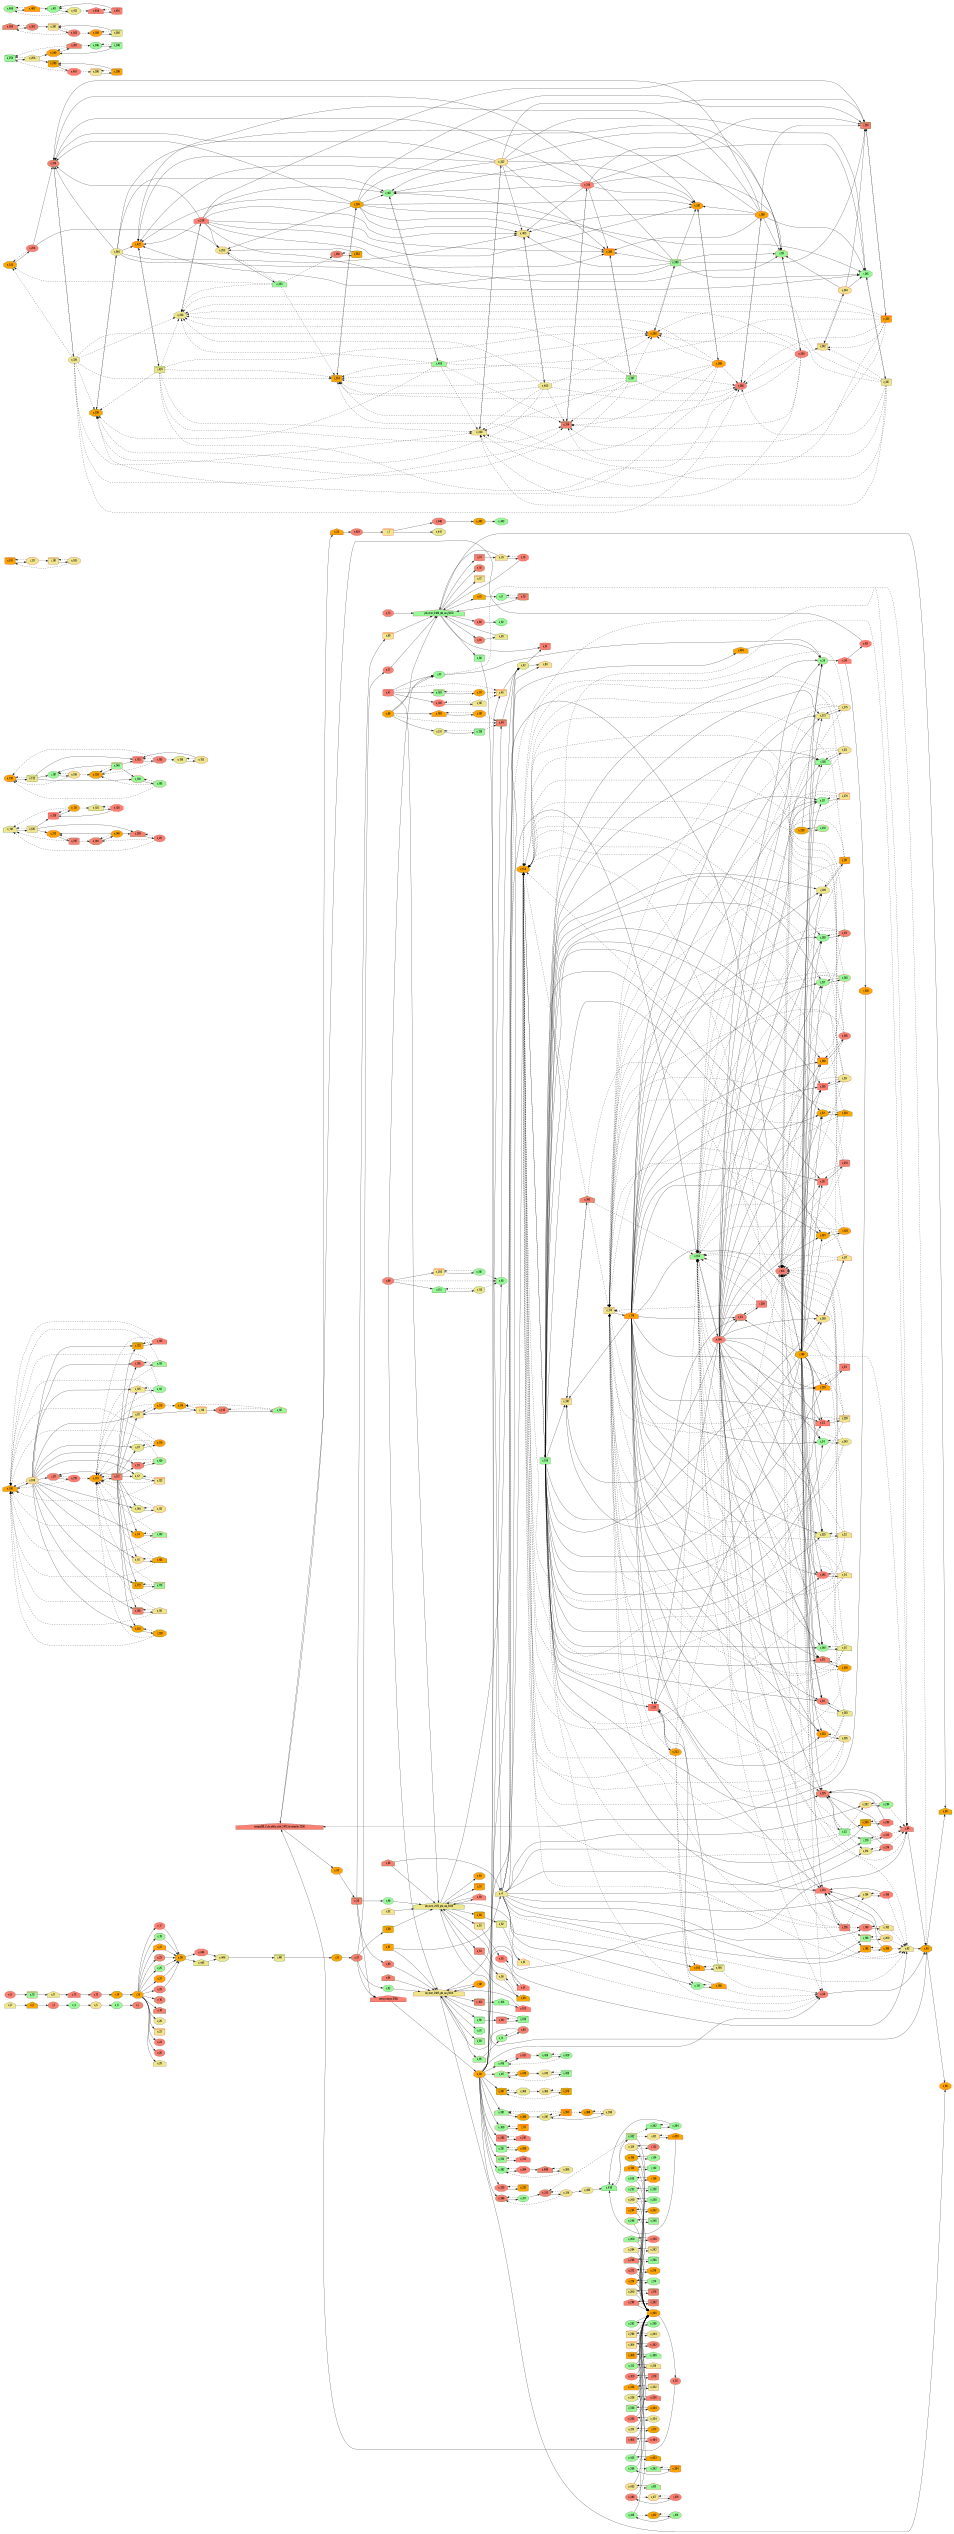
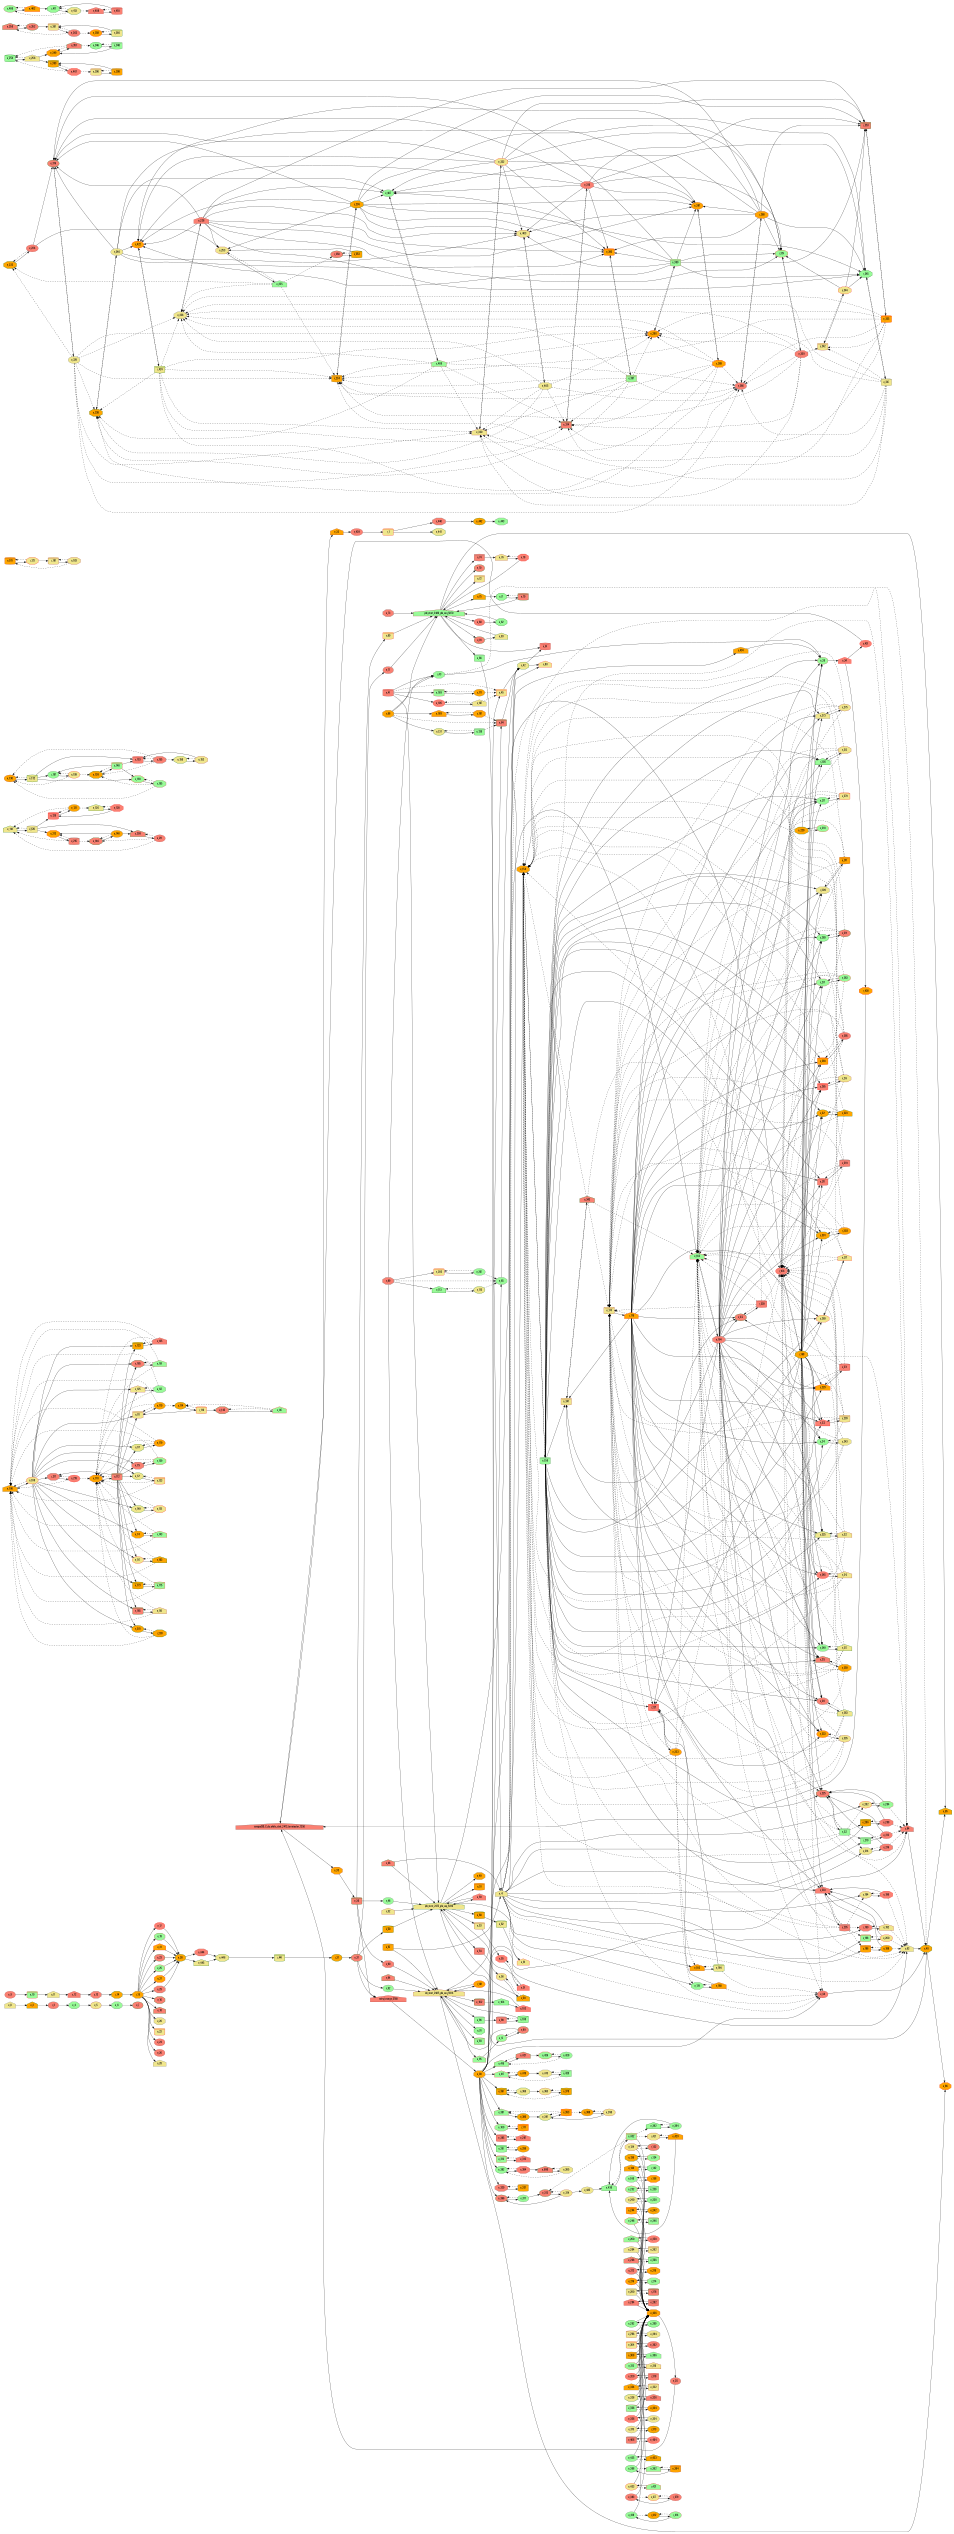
edge "e_76" -> "phi_stmt_2480_phi_seq_5870": now "e_82" -> "phi_stmt_2480_phi_seq_5870"
edge "e_374" -> "e_366": style dashed -> solid
